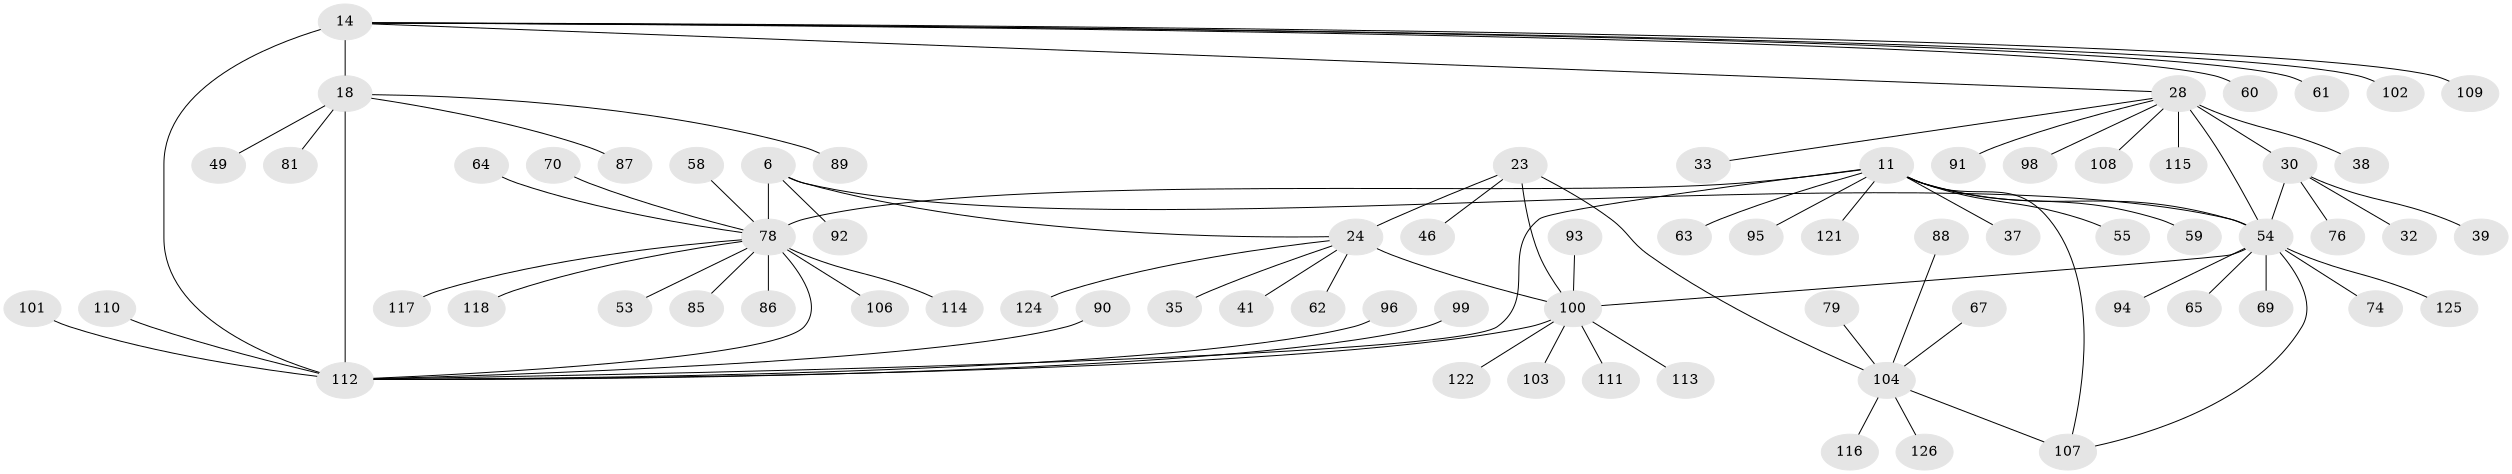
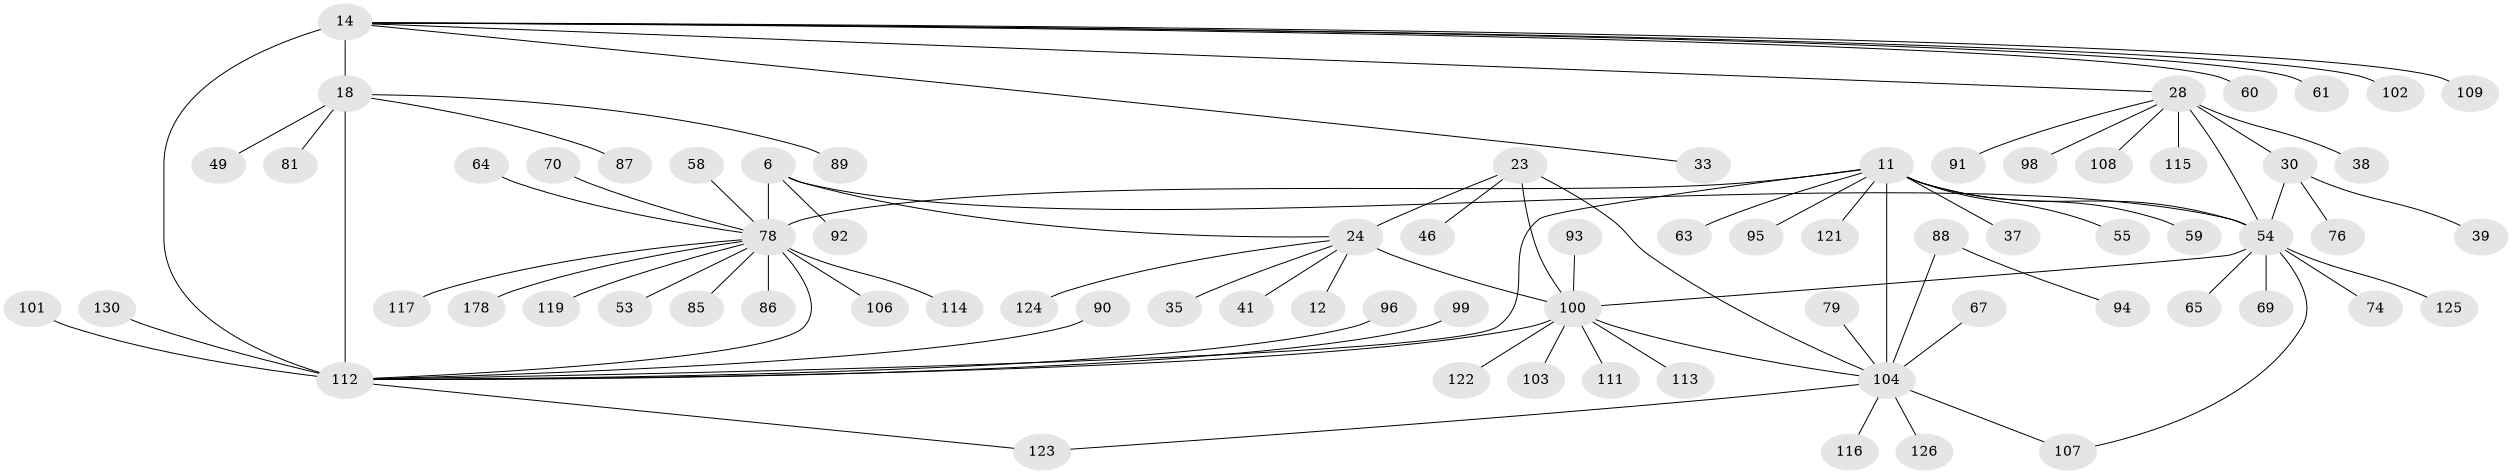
edge "28" -- "33": now "14" -- "33"
node "32": removed
edge "11" -- "107": now "11" -- "104"
edge "54" -- "94": now "88" -- "94"
node "110": label "110" -> "130"
node "118": label "118" -> "178"
node "119": added
node "62": label "62" -> "12"
edge "100" -- "104": added
node "123": added
